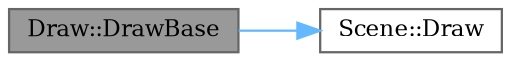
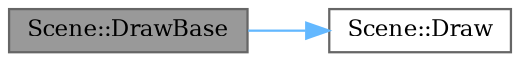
node "Draw::DrawBase": label "Draw::DrawBase" -> "Scene::DrawBase"
